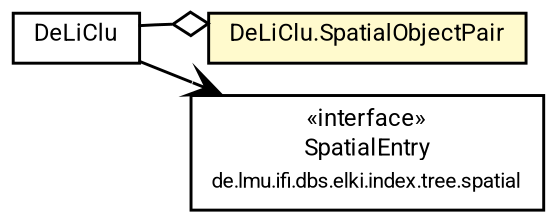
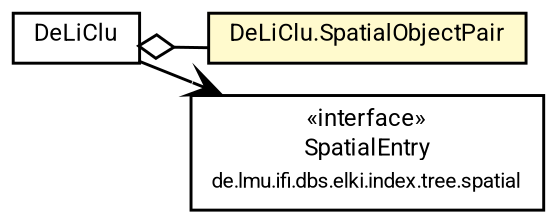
edge "DeLiClu" -> "DeLiClu.SpatialObjectPair": reversed
